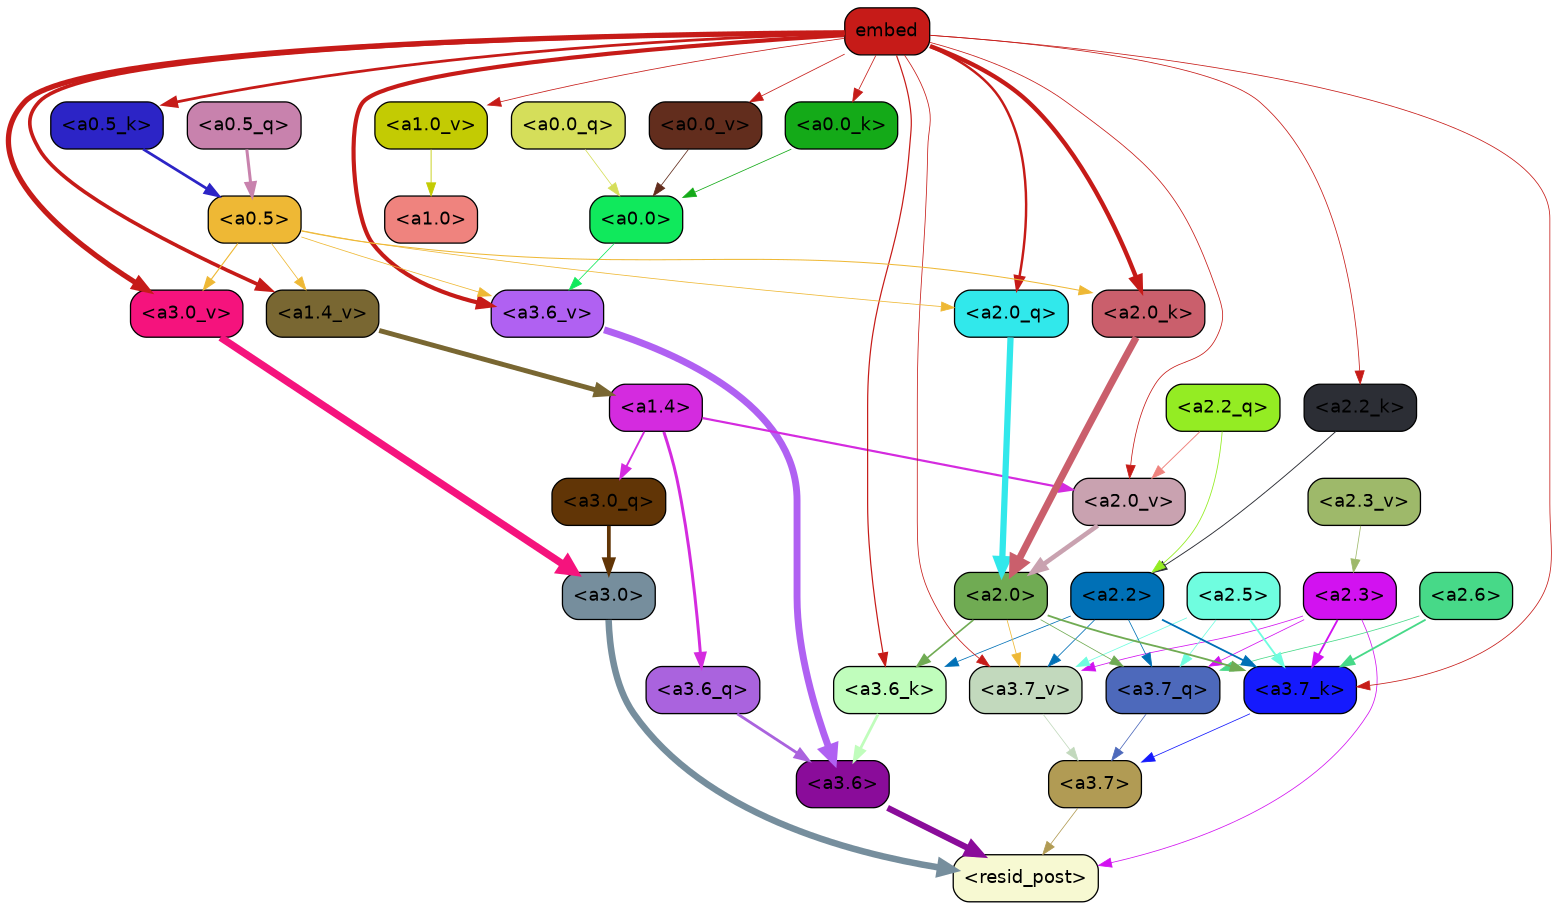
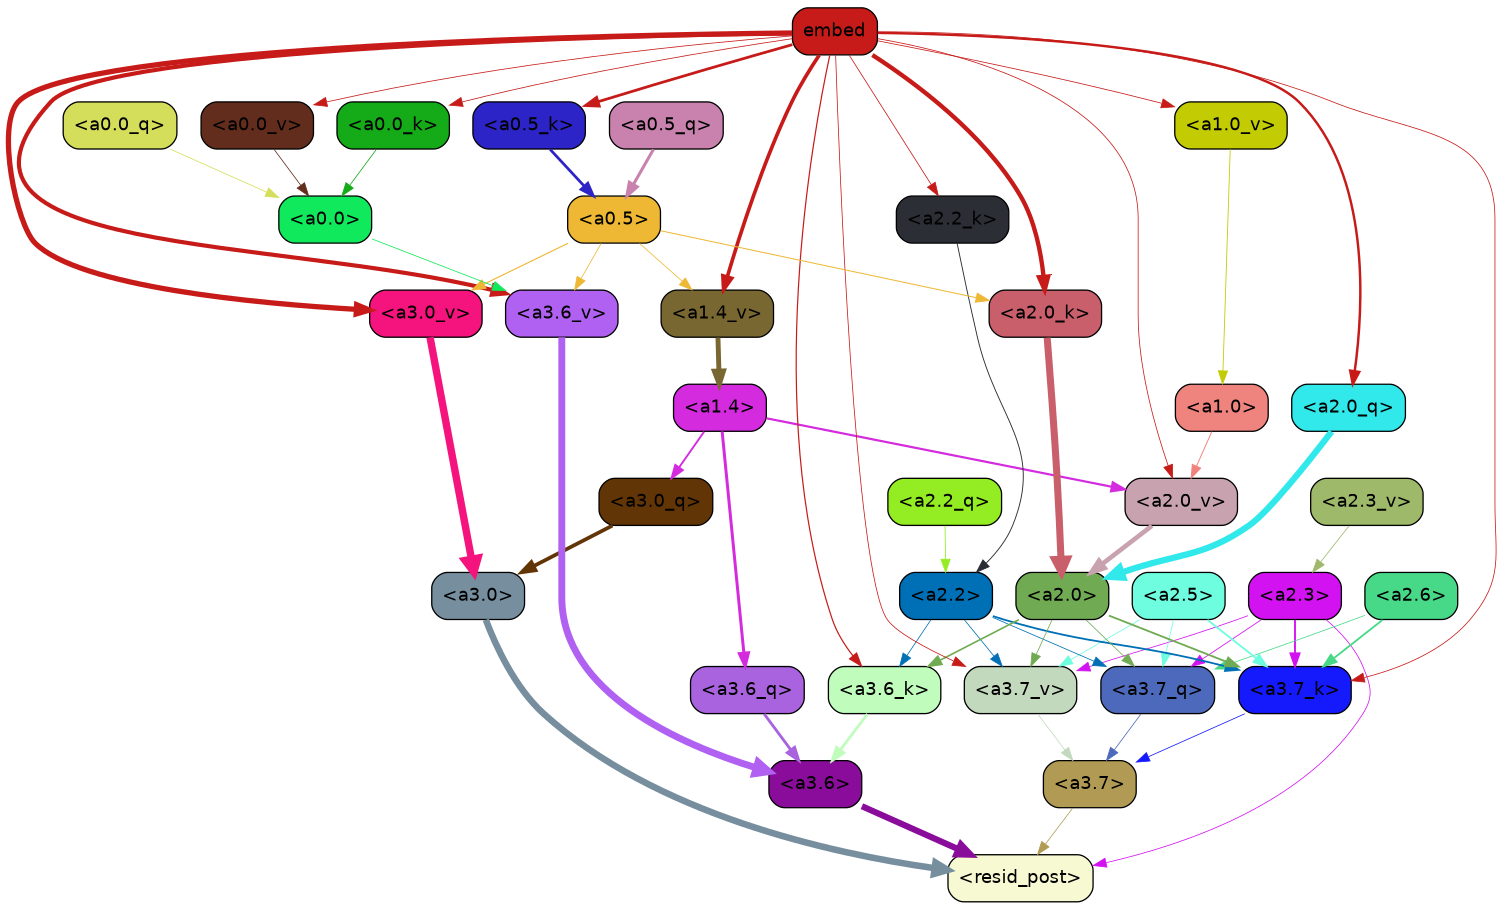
edge "<a0.5>" -> "<a2.0_q>": removed
edge "<a2.2_q>" -> "<a2.0_v>": now "<a1.0>" -> "<a2.0_v>"
edge "<a2.0>" -> "<a3.7_v>": color #eeb835 -> #70ab53
